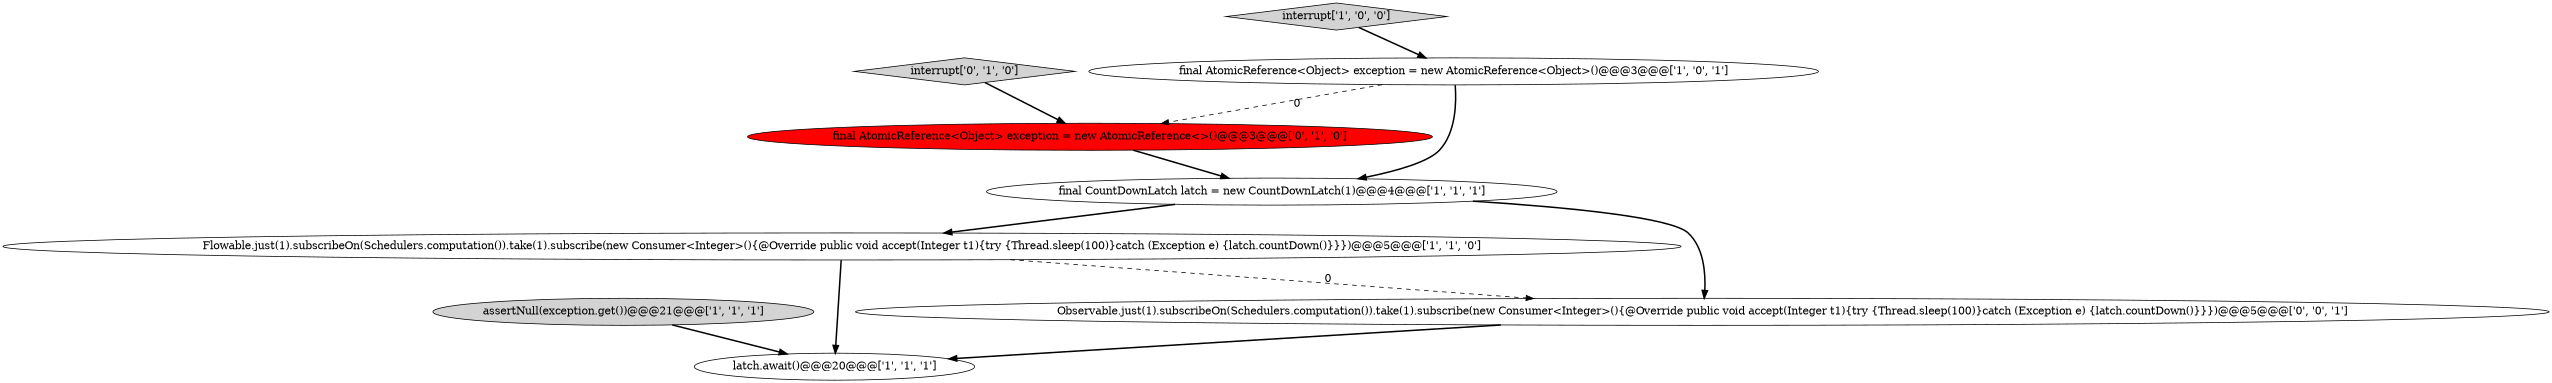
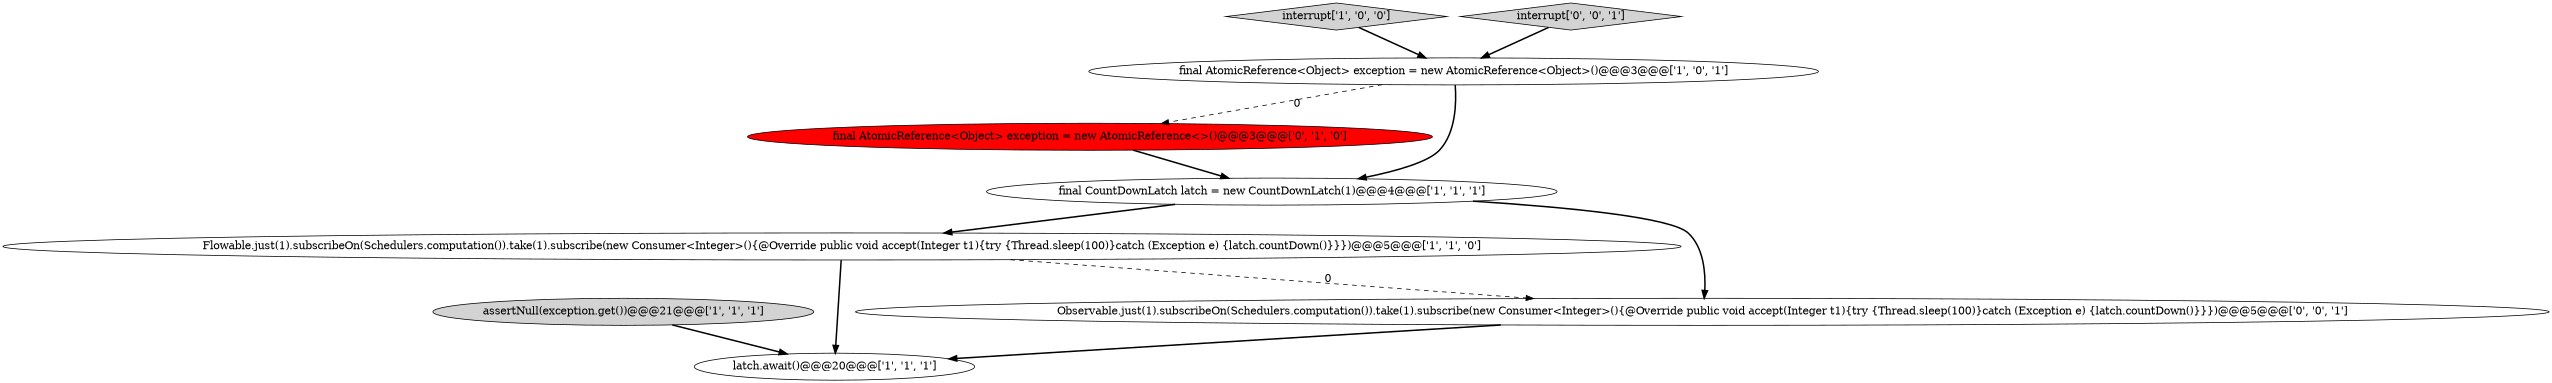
node "interrupt['0', '0', '1']": added
node "interrupt['0', '1', '0']": removed
